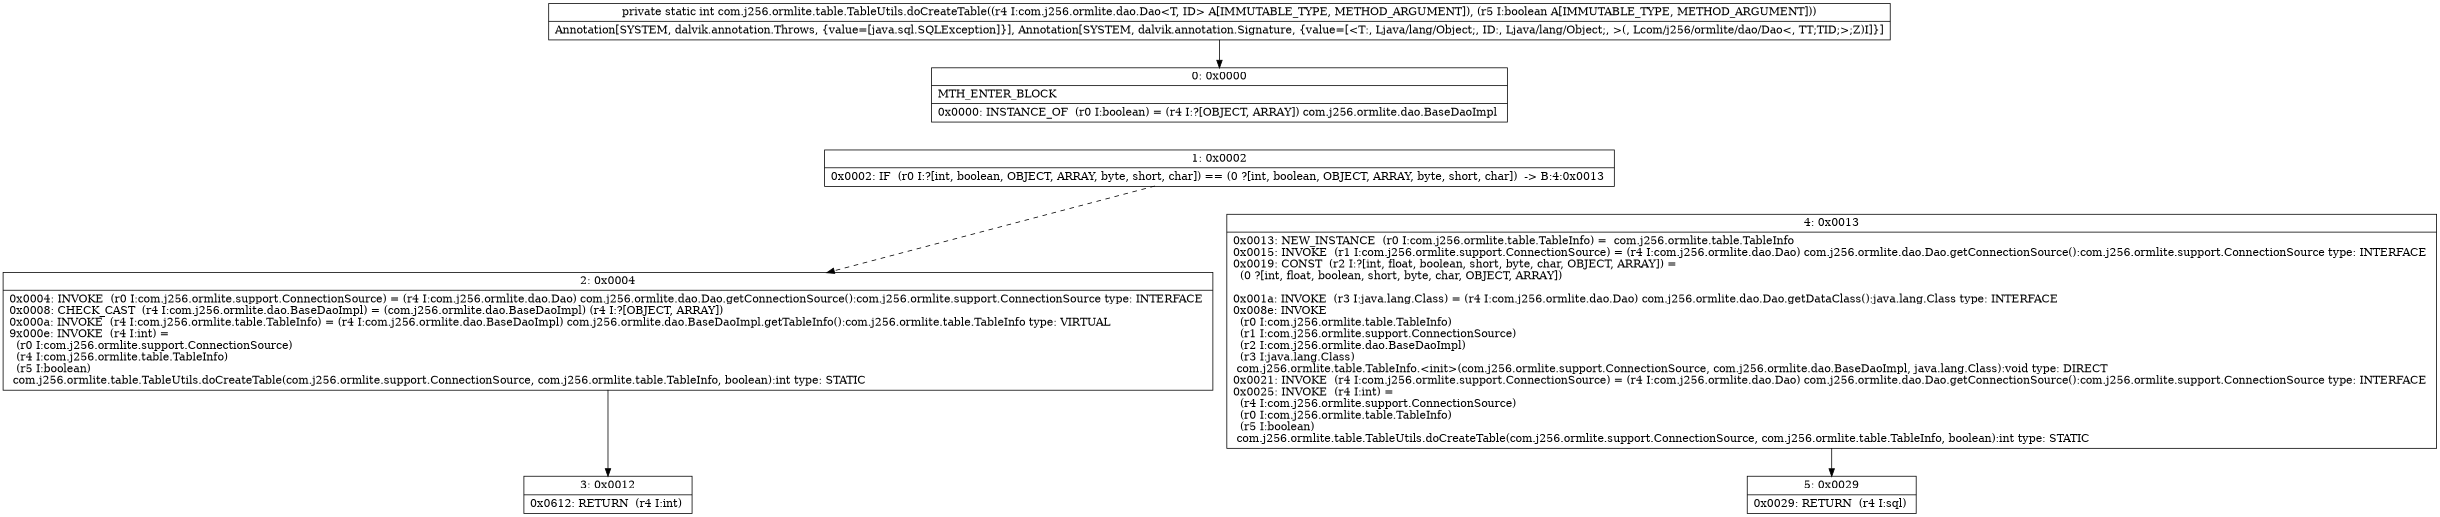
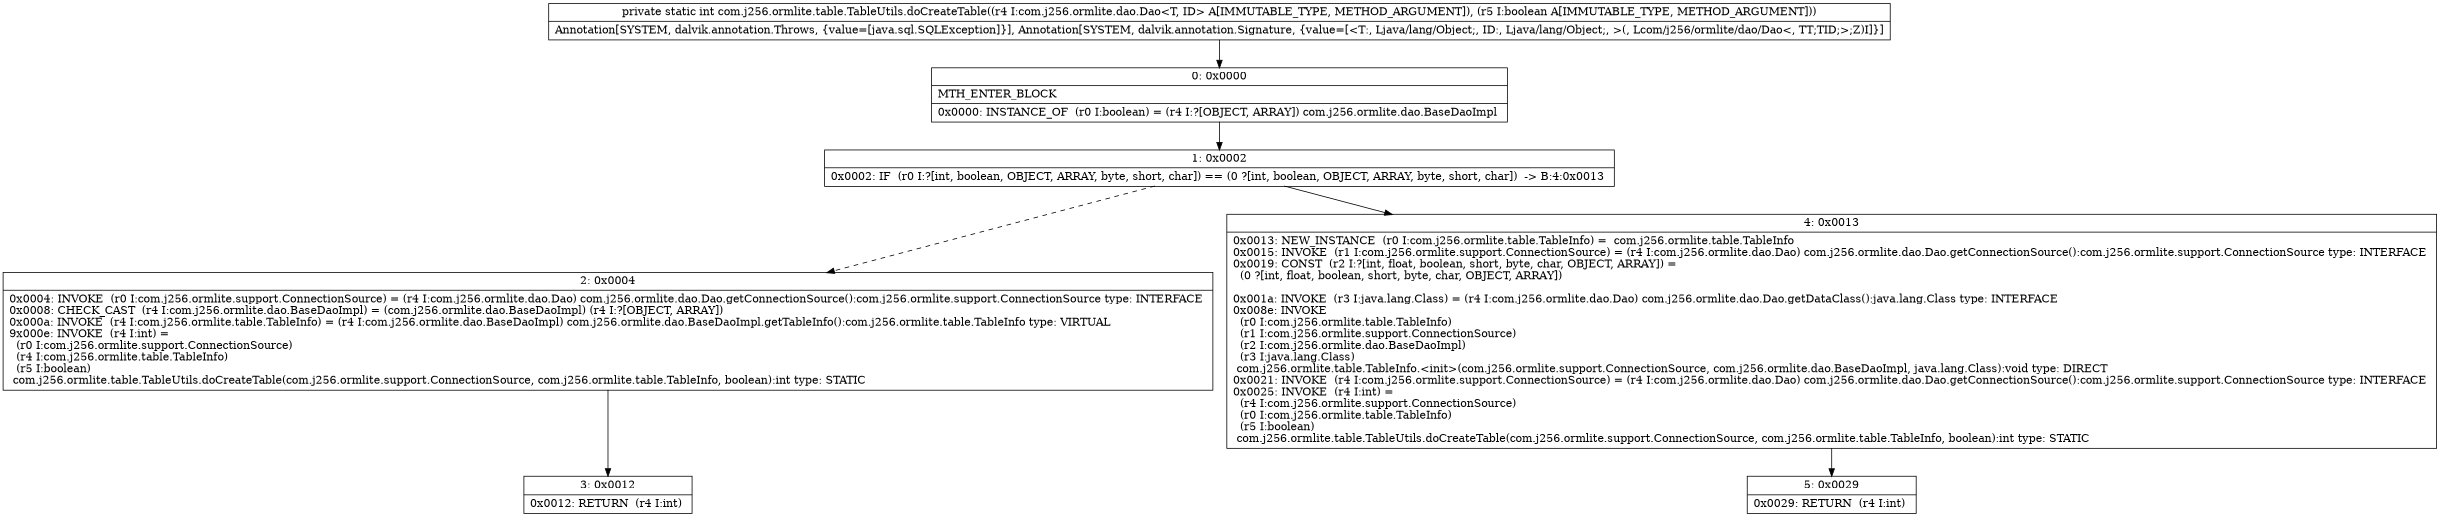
edge "0: 0x0000" -> "1: 0x0002": added
edge "1: 0x0002" -> "4: 0x0013": added
node "3: 0x0012": text "0x0612: RETURN  (r4 I:int)" -> "0x0012: RETURN  (r4 I:int)"
node "5: 0x0029": text "0x0029: RETURN  (r4 I:sql)" -> "0x0029: RETURN  (r4 I:int)"
